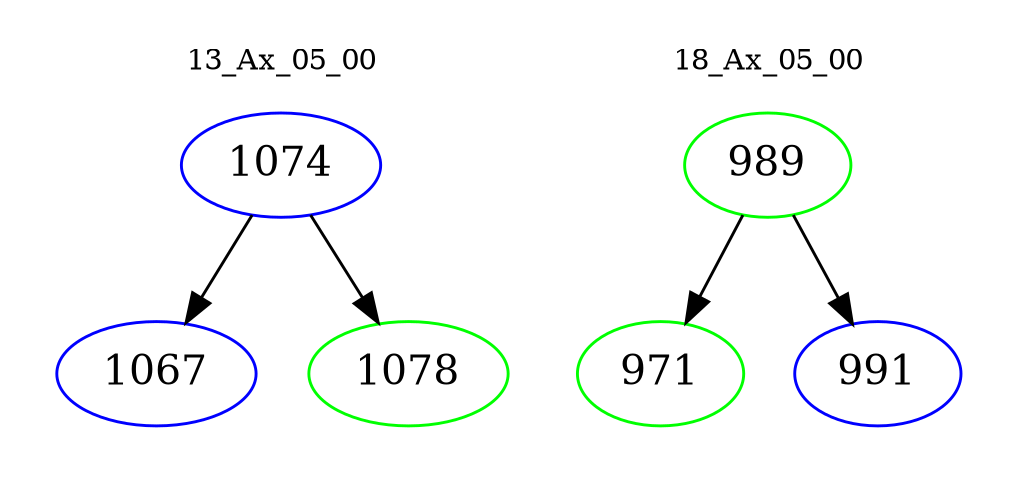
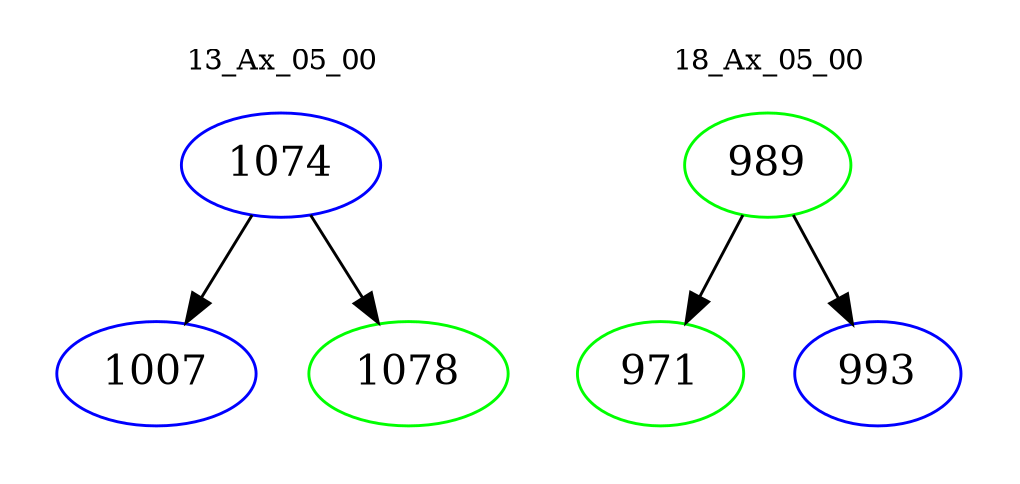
node "1067": label "1067" -> "1007"
node "991": label "991" -> "993"
